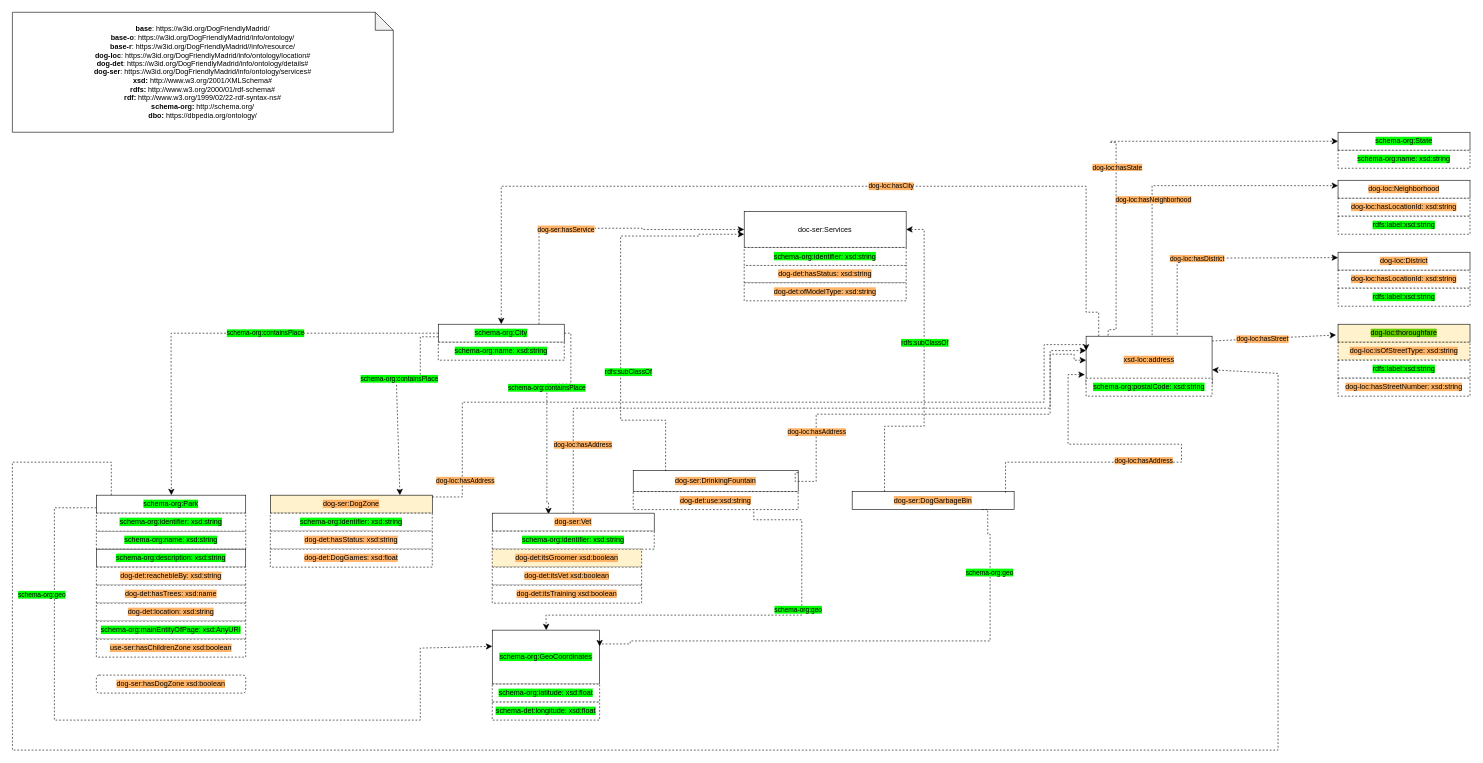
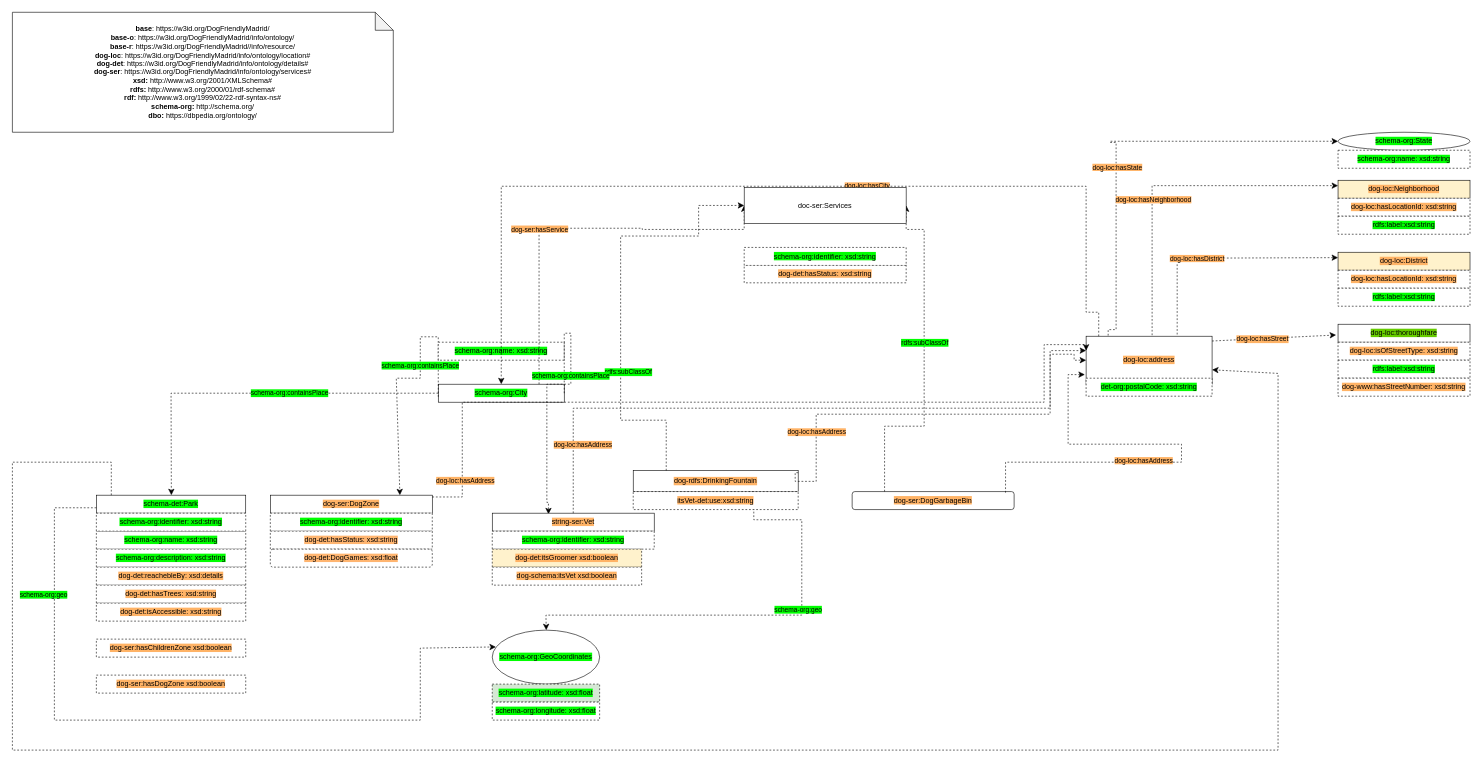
node "schema-org:State": shape rectangle -> ellipse
node "dog-loc:Neighborhood": fillcolor #ffffff -> #fff2cc
node "doc-ser:Services": moved (825, 230) -> (825, 206)
node "dog-loc:District": fillcolor #ffffff -> #fff2cc
node "dog-det:ofModelType: xsd:string": removed
node "schema-org:City": moved (501, 333) -> (501, 393)
node "dog-loc:thoroughfare": fillcolor #fff2cc -> #ffffff
node "dog-loc:isOfStreetType: xsd:string": fillcolor #fff2cc -> #ffffff
node "xsd-loc:address": label "xsd-loc:address" -> "dog-loc:address"
node "schema-org:postalCode: xsd:string": label "schema-org:postalCode: xsd:string" -> "det-org:postalCode: xsd:string"
node "dog-loc:hasStreetNumber: xsd:string": label "dog-loc:hasStreetNumber: xsd:string" -> "dog-www:hasStreetNumber: xsd:string"
node "dog-ser:DrinkingFountain": label "dog-ser:DrinkingFountain" -> "dog-rdfs:DrinkingFountain"
node "dog-det:use:xsd:string": label "dog-det:use:xsd:string" -> "itsVet-det:use:xsd:string"
node "dog-ser:DogGarbageBin": shape rectangle -> rounded rectangle
node "schema-org:Park": label "schema-org:Park" -> "schema-det:Park"
node "dog-ser:DogZone": fillcolor #fff2cc -> #ffffff
node "dog-ser:Vet": label "dog-ser:Vet" -> "string-ser:Vet"
node "schema-org:description: xsd:string": style solid -> dashed
node "dog-det:DogGames: xsd:float": shape rectangle -> rounded rectangle
edge "dog-ser:DogGarbageBin" -> "schema-org:GeoCoordinates": removed, label "schema-org:geo"
node "dog-det:reachebleBy: xsd:string": label "dog-det:reachebleBy: xsd:string" -> "dog-det:reachebleBy: xsd:details"
node "dog-det:itsVet xsd:boolean": label "dog-det:itsVet xsd:boolean" -> "dog-schema:itsVet xsd:boolean"
node "dog-det:hasTrees: xsd:name": label "dog-det:hasTrees: xsd:name" -> "dog-det:hasTrees: xsd:string"
node "dog-det:itsTraining xsd:boolean": removed
node "dog-det:location: xsd:string": label "dog-det:location: xsd:string" -> "dog-det:isAccessible: xsd:string"
node "schema-org:mainEntityOfPage: xsd:AnyURI": removed
node "use-ser:hasChildrenZone xsd:boolean": label "use-ser:hasChildrenZone xsd:boolean" -> "dog-ser:hasChildrenZone xsd:boolean"
node "schema-org:GeoCoordinates": shape rectangle -> ellipse
node "dog-ser:hasDogZone xsd:boolean": shape rounded rectangle -> rectangle
node "schema-org:latitude: xsd:float": fillcolor #ffffff -> #d5e8d4
node "schema-det:longitude: xsd:float": label "schema-det:longitude: xsd:float" -> "schema-org:longitude: xsd:float"
